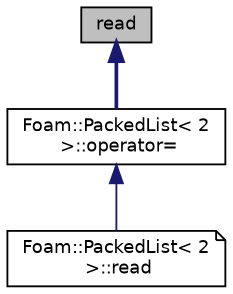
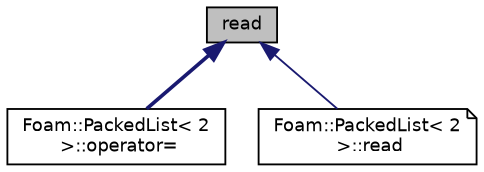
edge "Foam::PackedList< 2 >::read" -> "Foam::PackedList< 2 >::operator=": now "Foam::PackedList< 2 >::read" -> "read"
